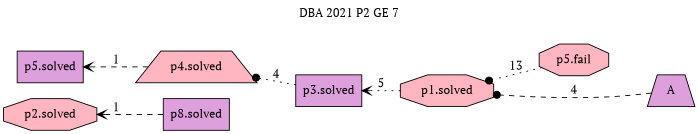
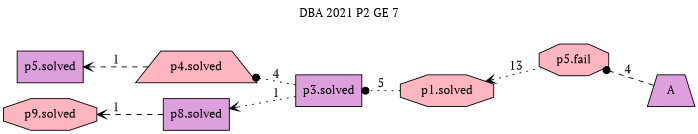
edge "p5.fail" -> "p1.solved": arrowhead dot -> vee
edge "p1.solved" -> "p3.solved": arrowhead vee -> dot
edge "A" -> "p1.solved": now "A" -> "p5.fail"
edge "p3.solved" -> "p8.solved": added, label "1"
node "p2.solved": label "p2.solved" -> "p9.solved"
